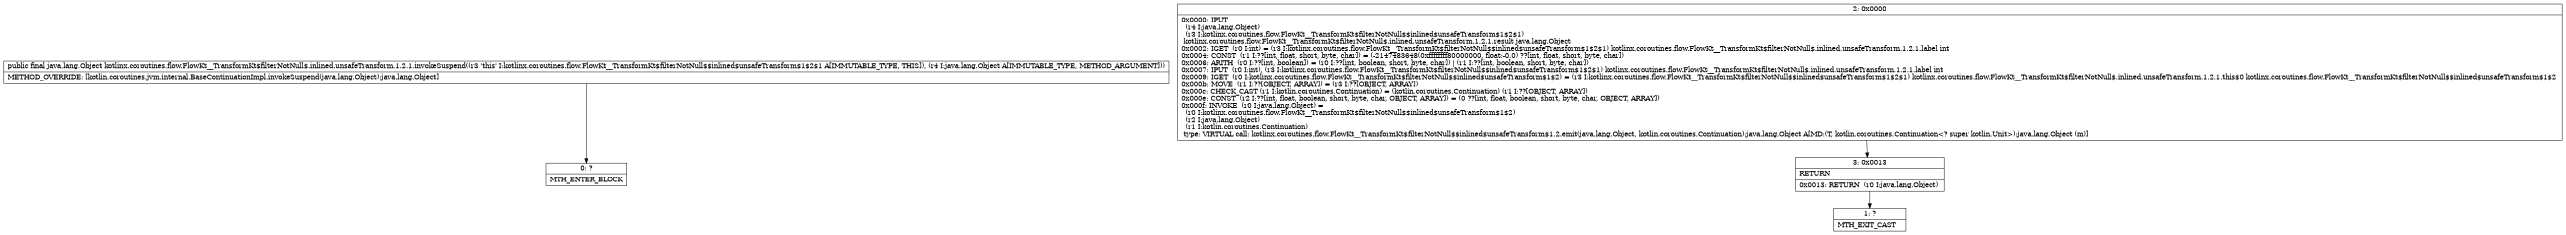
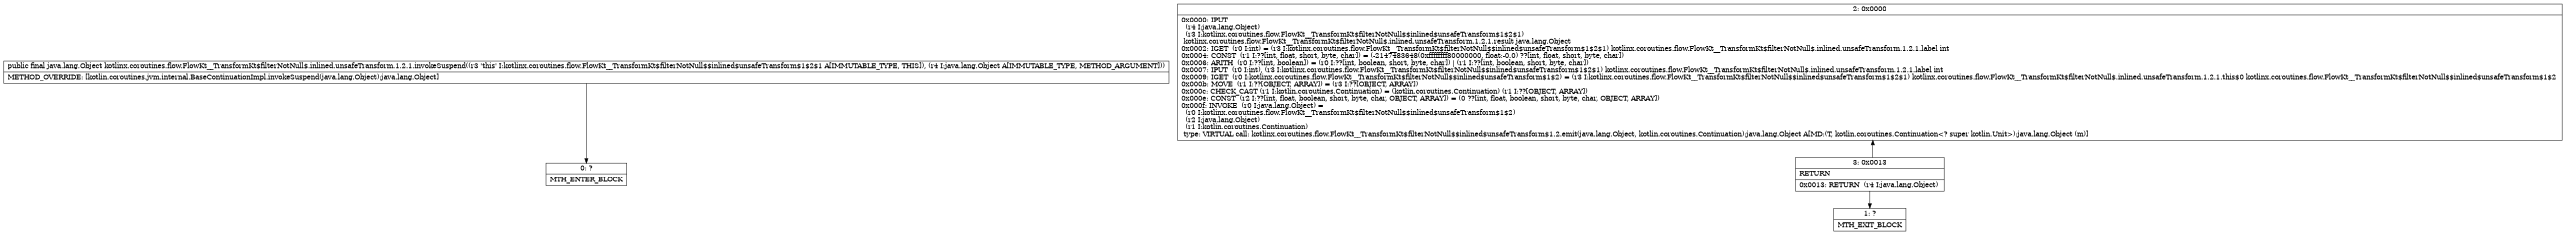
edge "2: 0x0000" -> "3: 0x0013": reversed
node "3: 0x0013": text "0x0013: RETURN  (r0 I:java.lang.Object)" -> "0x0013: RETURN  (r4 I:java.lang.Object)"
node "1: ?": text "MTH_EXIT_CAST" -> "MTH_EXIT_BLOCK"
